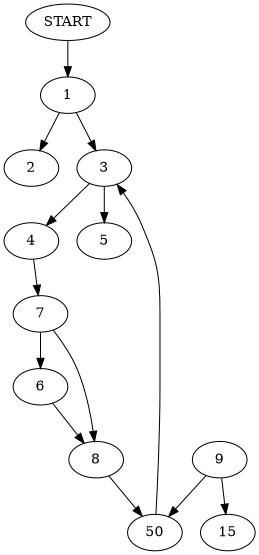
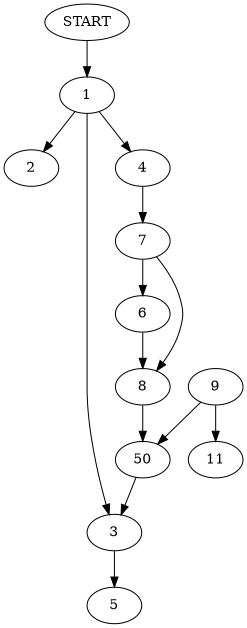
edge "3" -> "4": now "1" -> "4"
node "15": label "15" -> "11"
